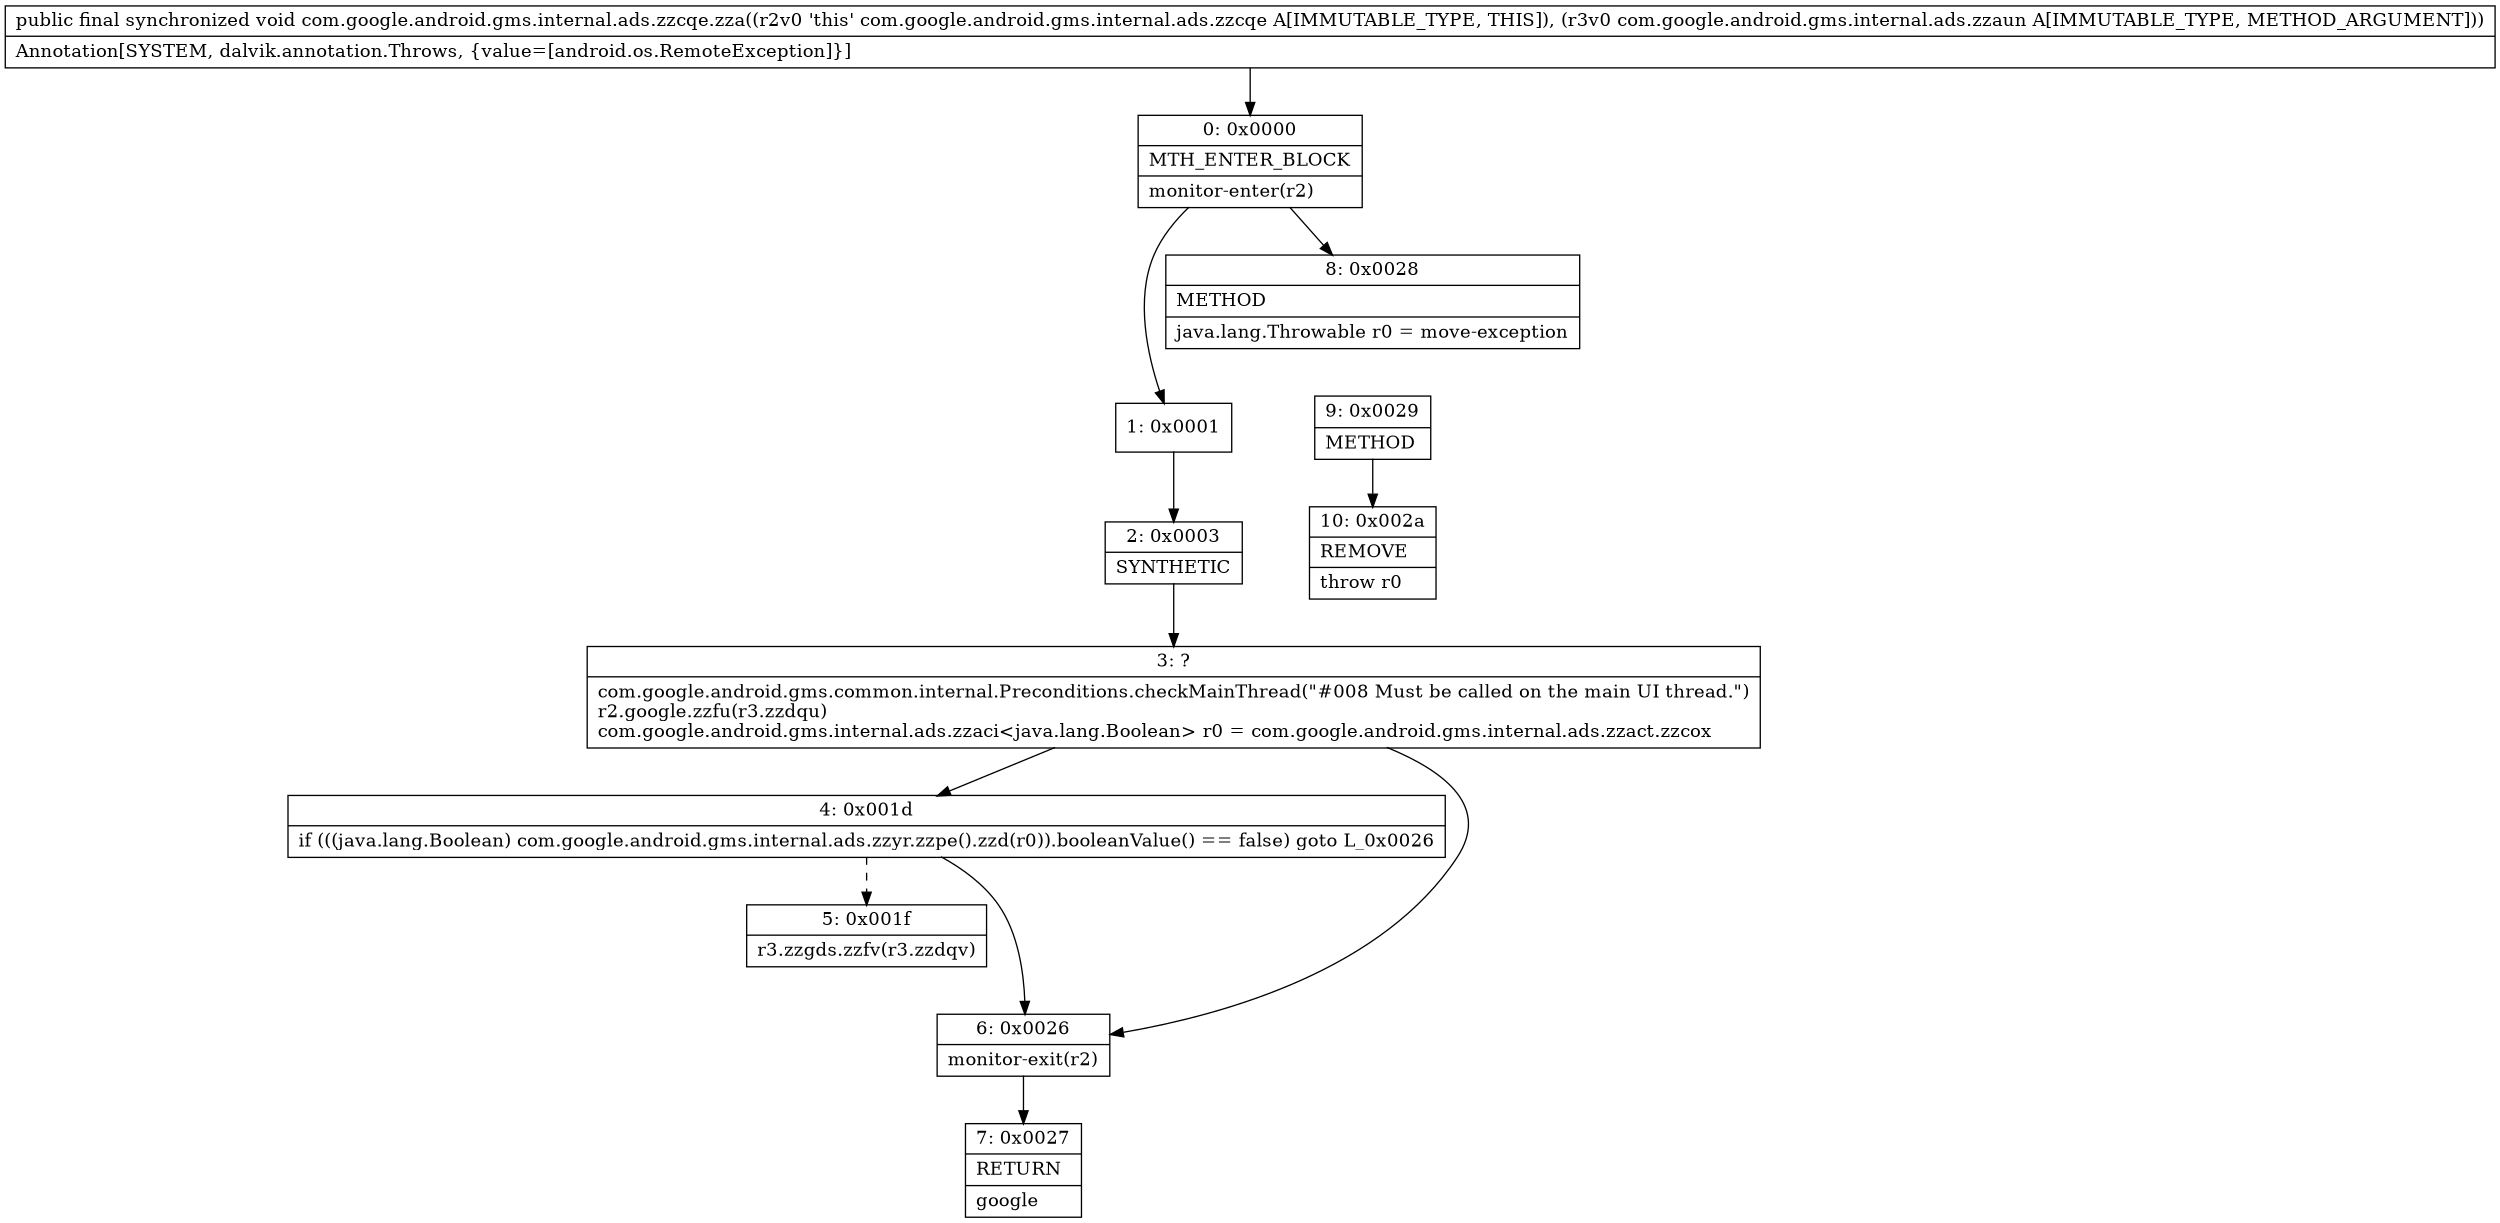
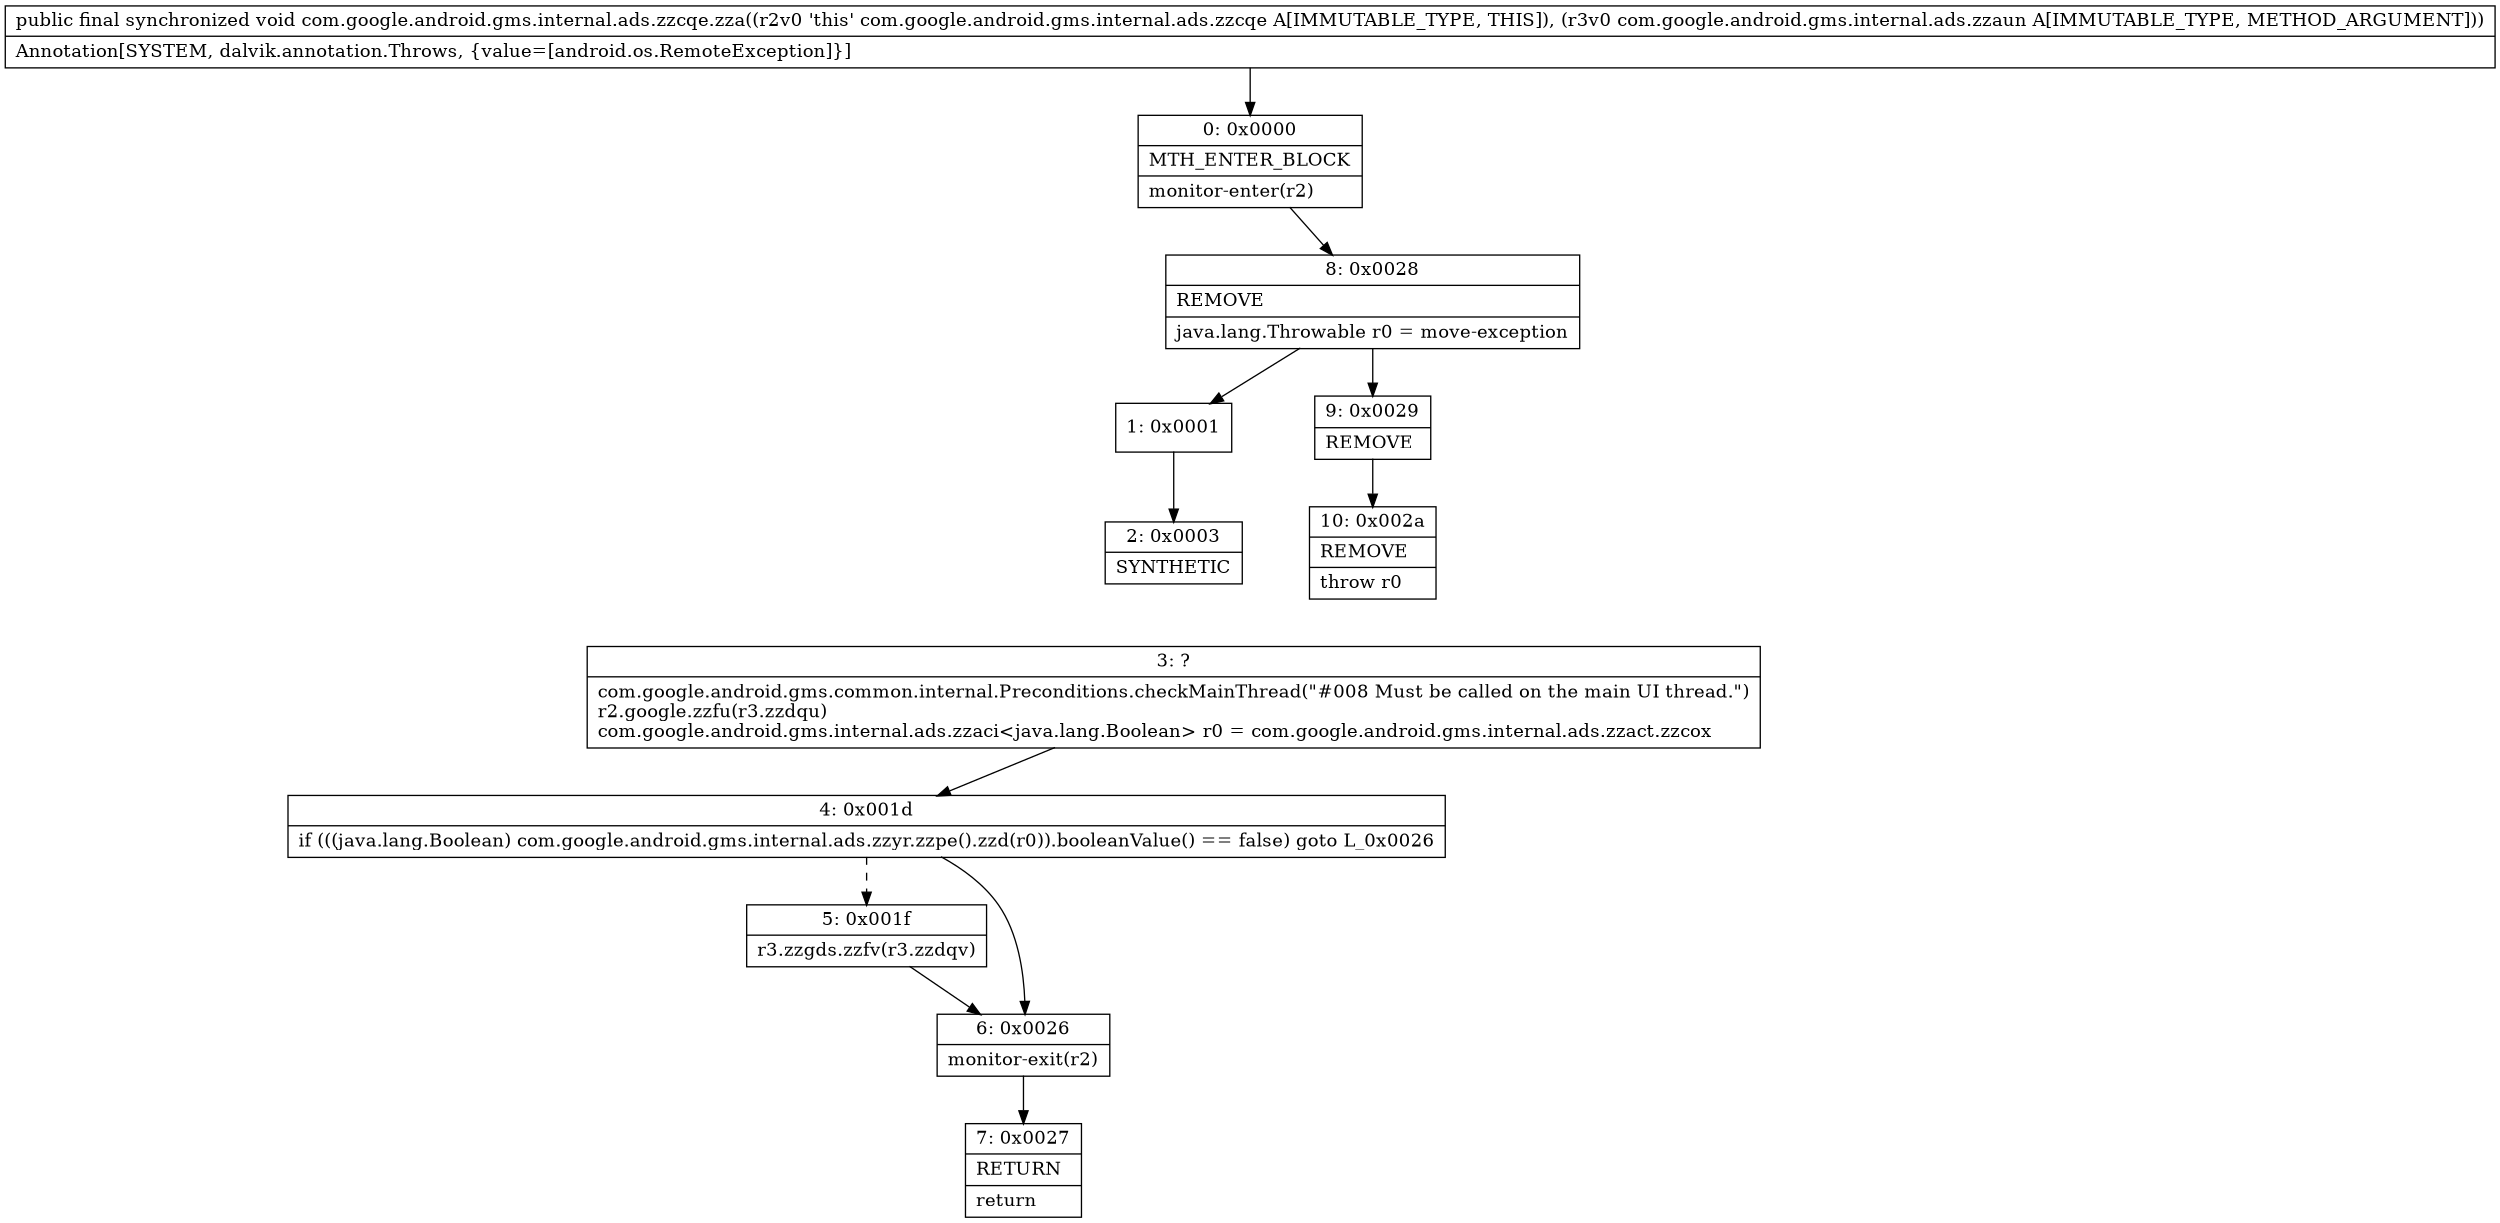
edge "0: 0x0000" -> "1: 0x0001": now "8: 0x0028" -> "1: 0x0001"
node "8: 0x0028": text "METHOD" -> "REMOVE"
edge "8: 0x0028" -> "9: 0x0029": added
node "9: 0x0029": text "METHOD" -> "REMOVE"
edge "2: 0x0003" -> "3: ?": removed
edge "3: ?" -> "6: 0x0026": now "5: 0x001f" -> "6: 0x0026"
node "7: 0x0027": text "google" -> "return"
